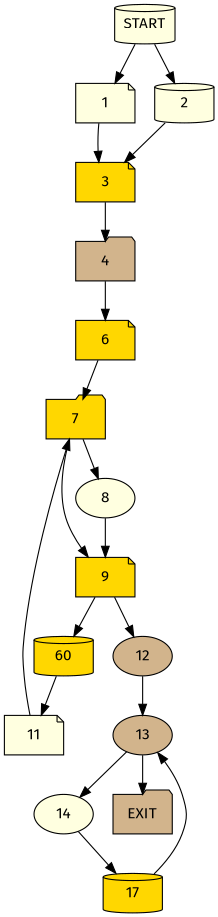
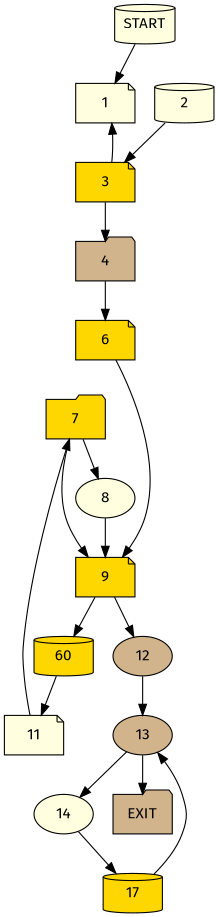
edge "START" -> "2": removed
edge "1" -> "3": reversed
edge "6" -> "7": now "6" -> "9"
